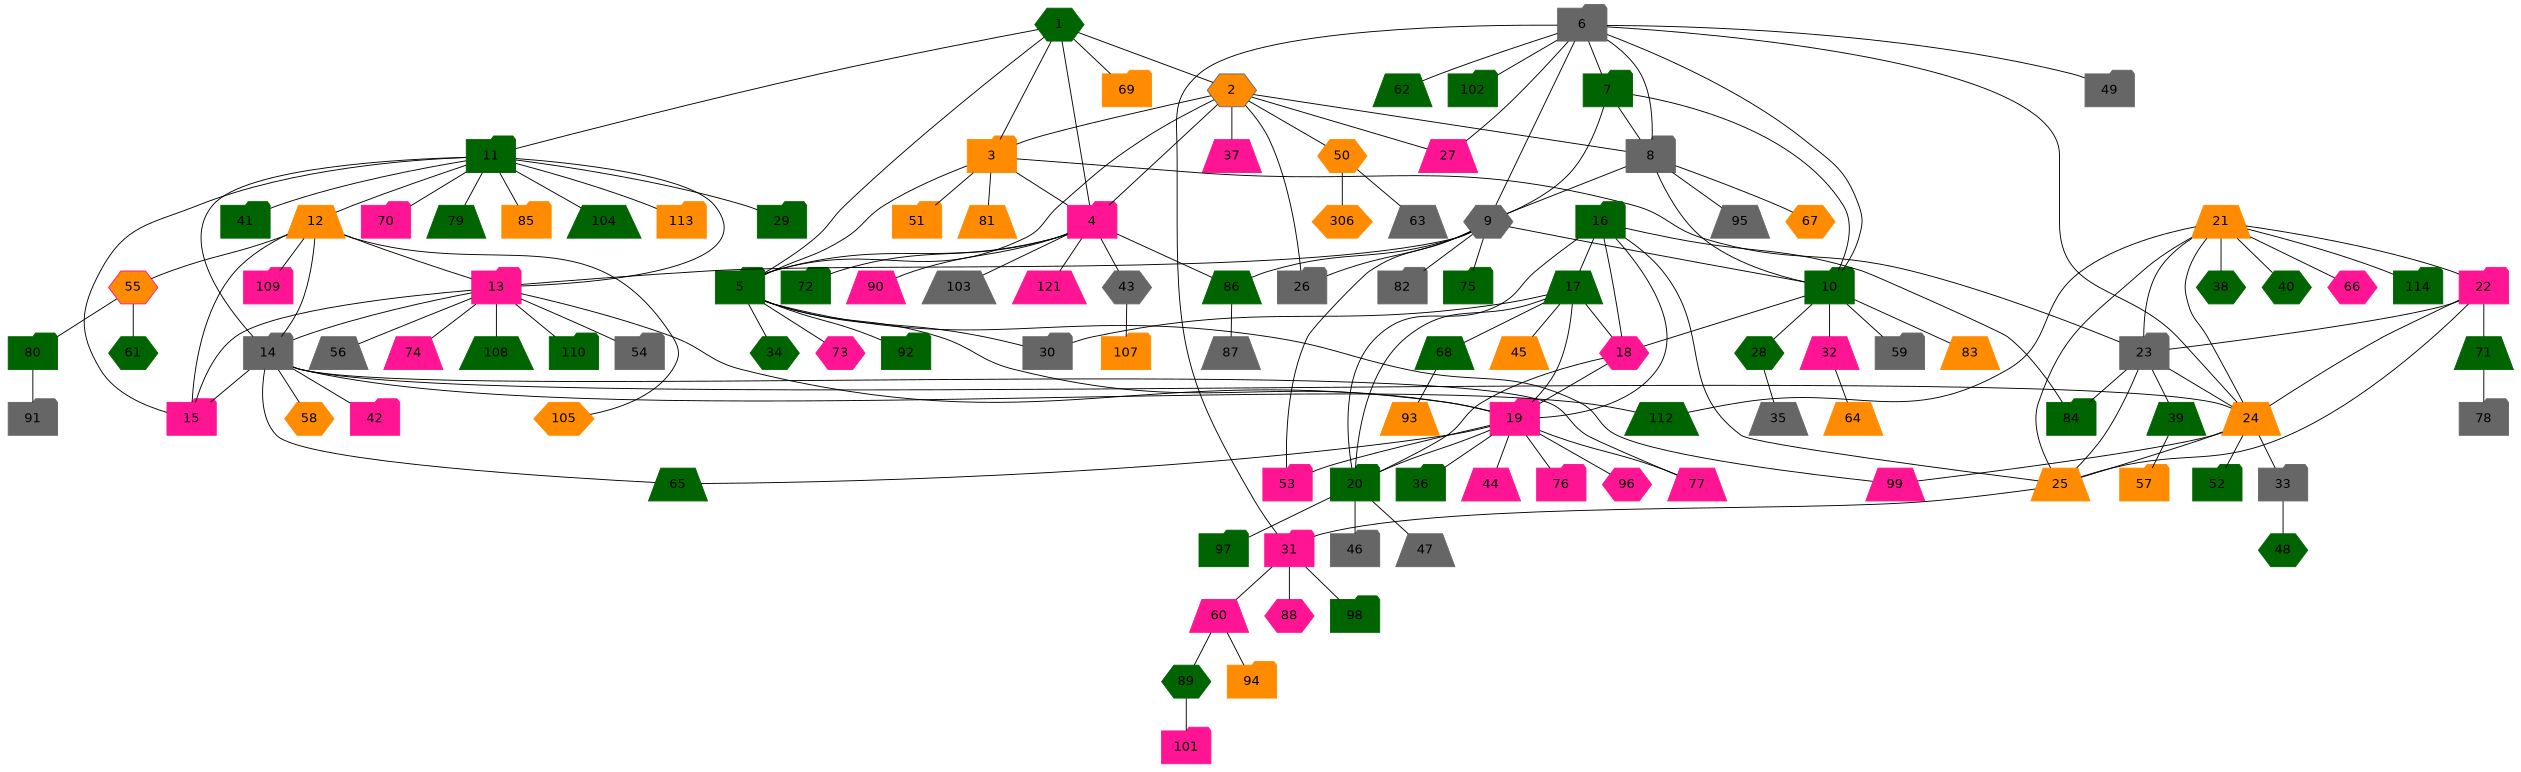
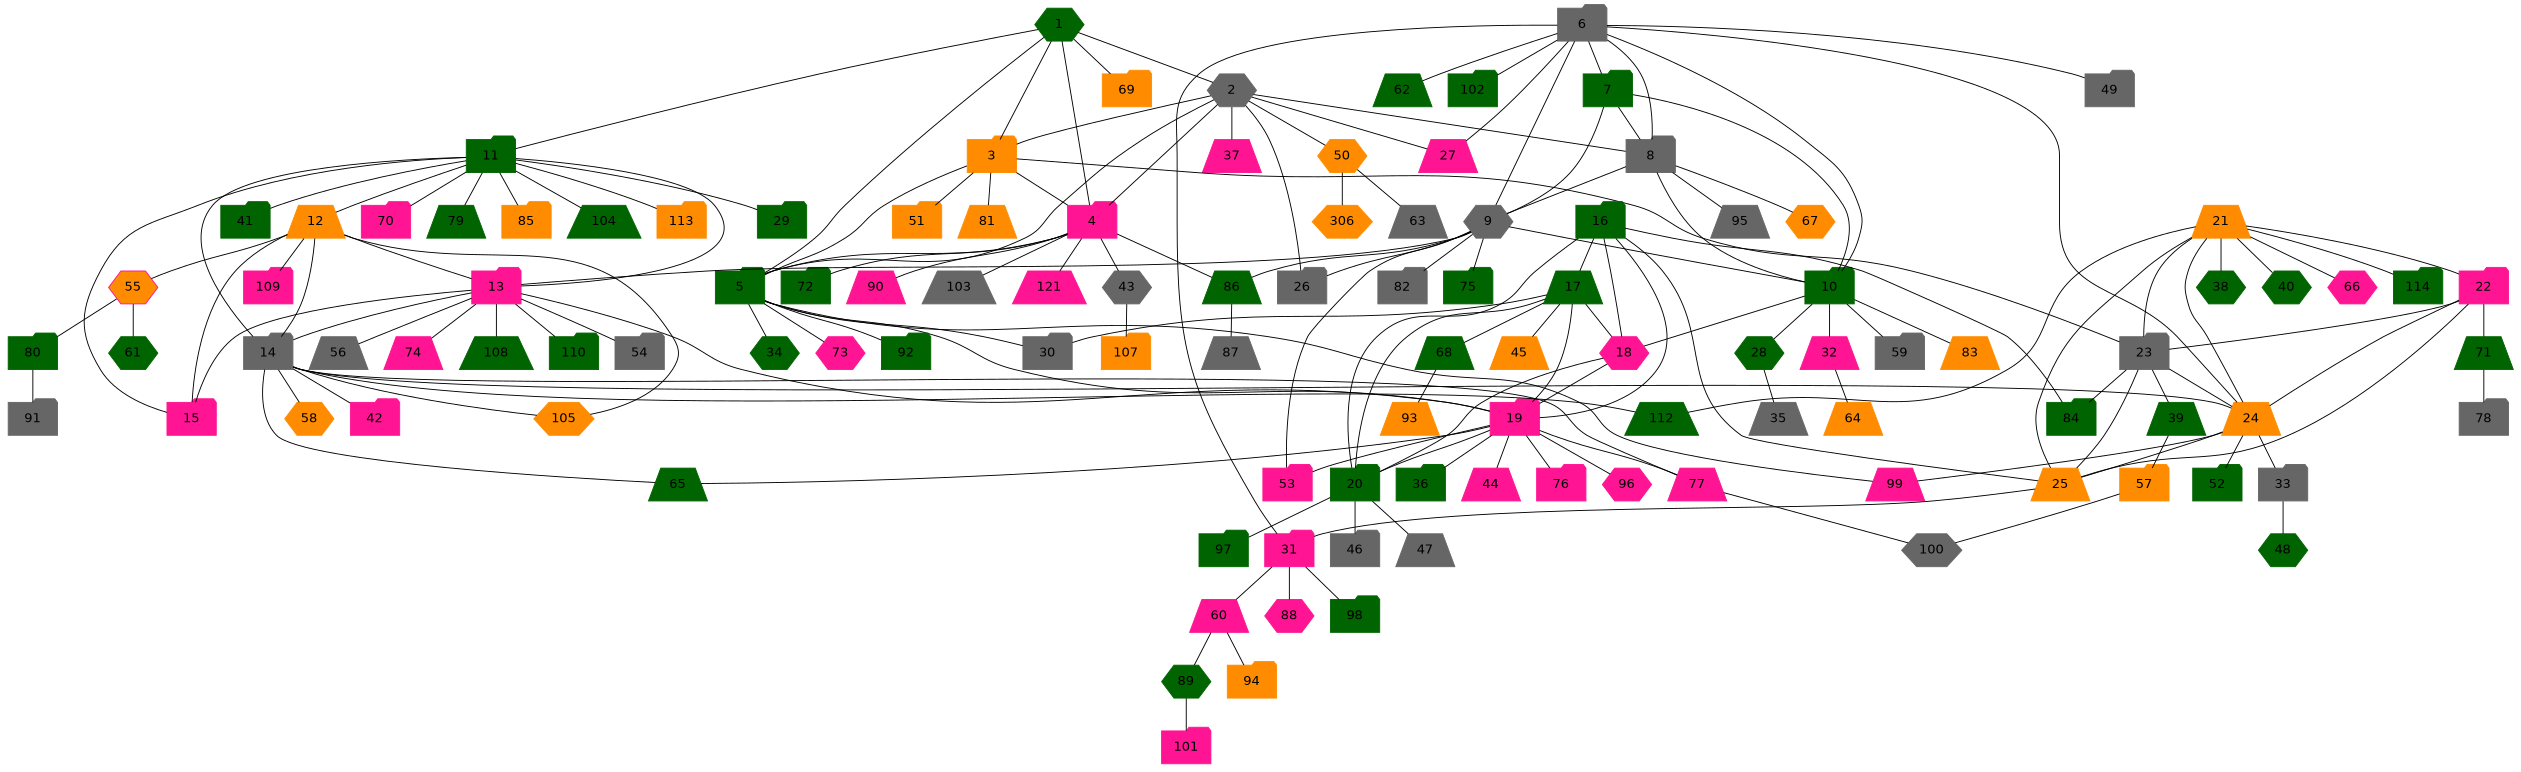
node "2": fillcolor darkorange -> gray40
edge "14" -- "15": now "14" -- "105"
node "100": added
